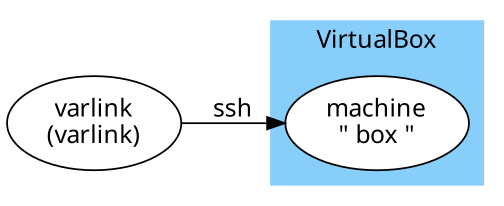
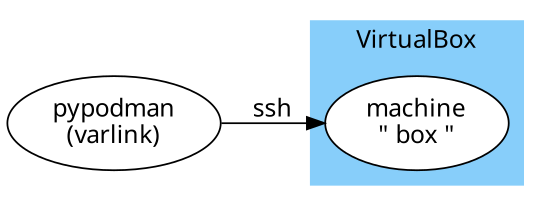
node "varlink (varlink)": label "varlink (varlink)" -> "pypodman (varlink)"
